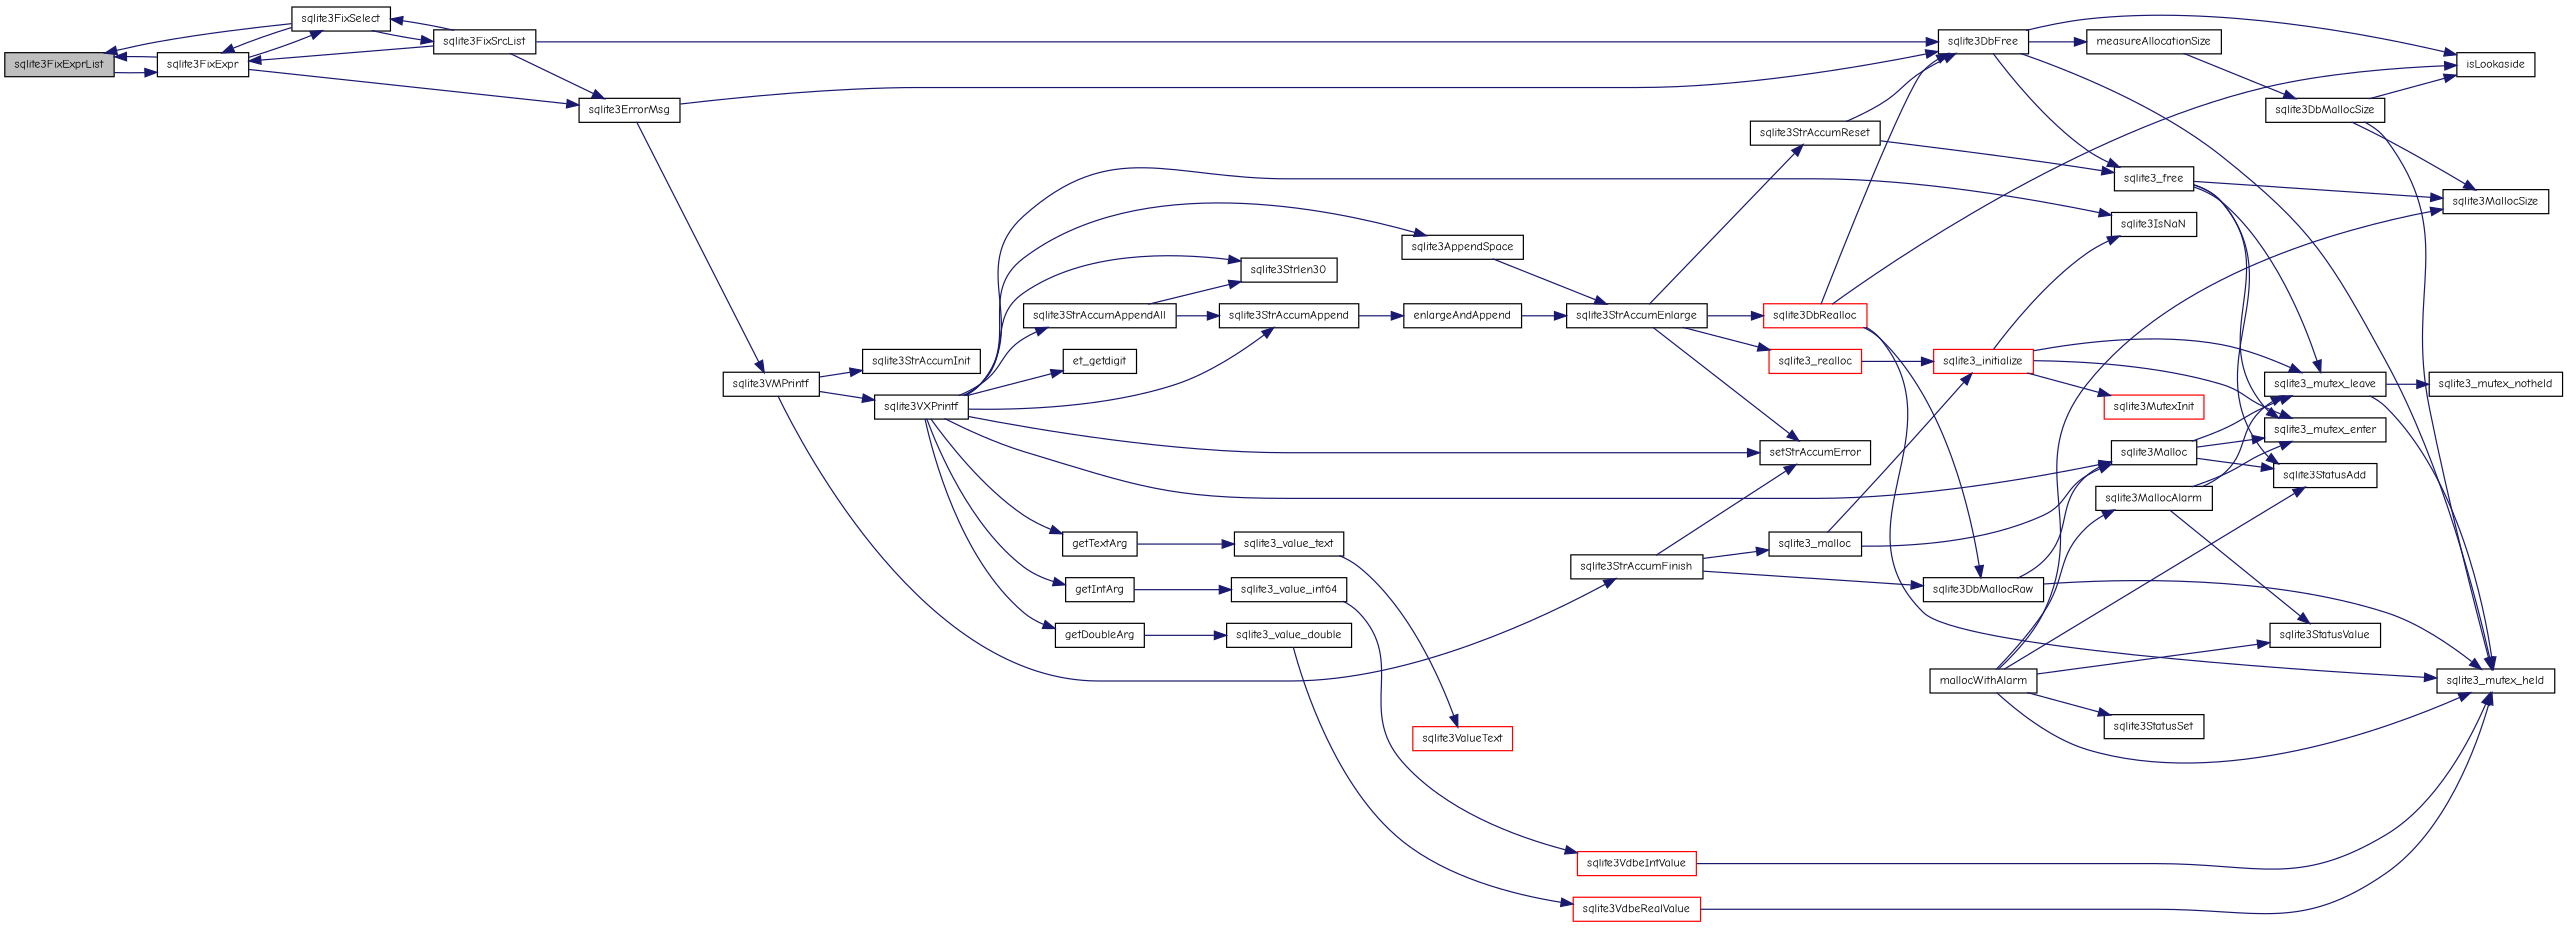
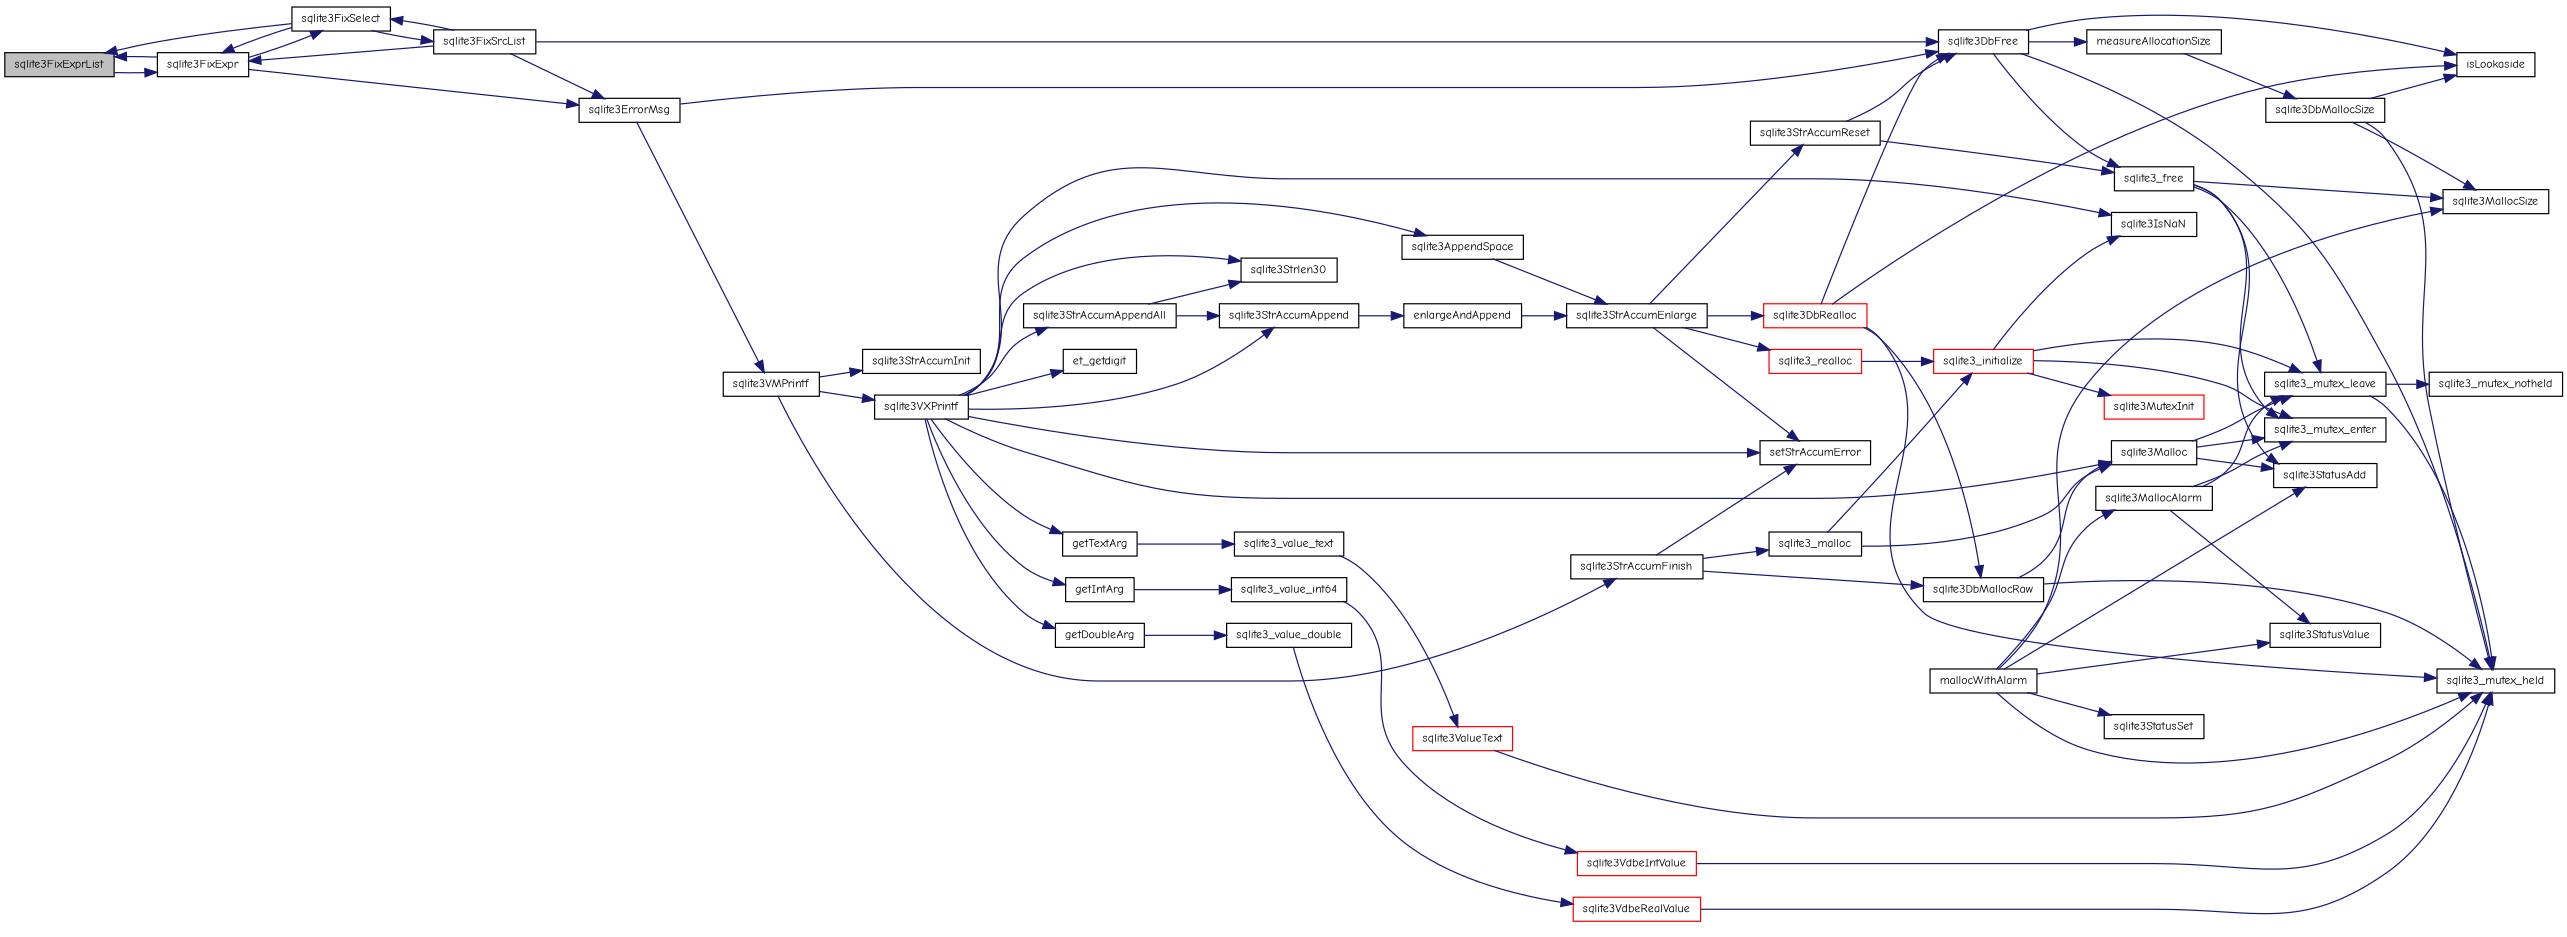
edge "sqlite3ValueText" -> "sqlite3_mutex_held": added
